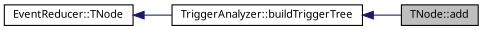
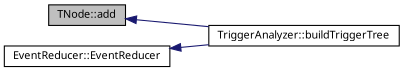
node "EventReducer::TNode": label "EventReducer::TNode" -> "EventReducer::EventReducer"
edge "TNode::add" -> "TriggerAnalyzer::buildTriggerTree": reversed
